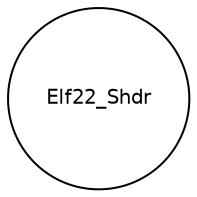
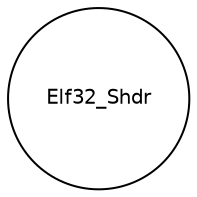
node "Elf22_Shdr": label "Elf22_Shdr" -> "Elf32_Shdr"
